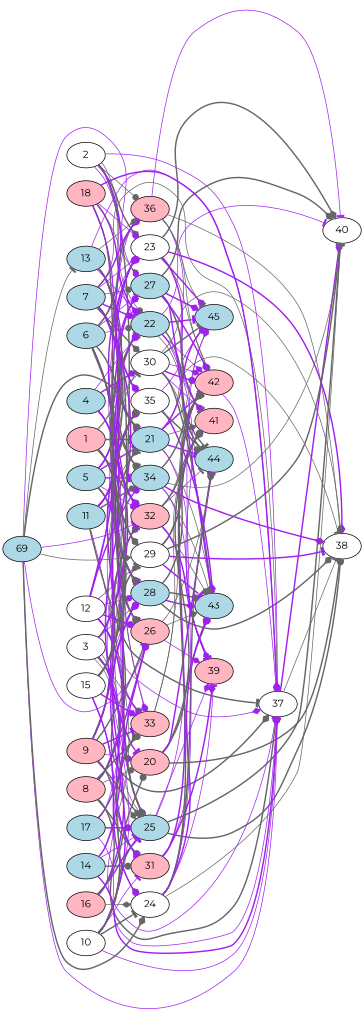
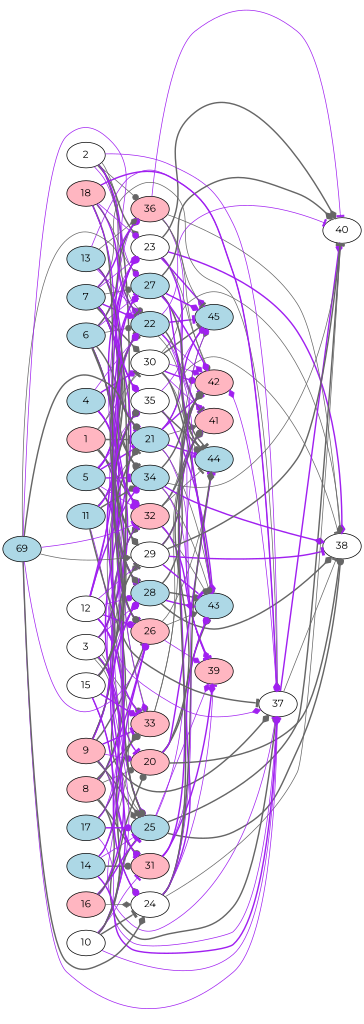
edge "69" -> "13": now "69" -> "22"
edge "5" -> "35": added
edge "11" -> "35": style bold -> solid
edge "42" -> "37": reversed
